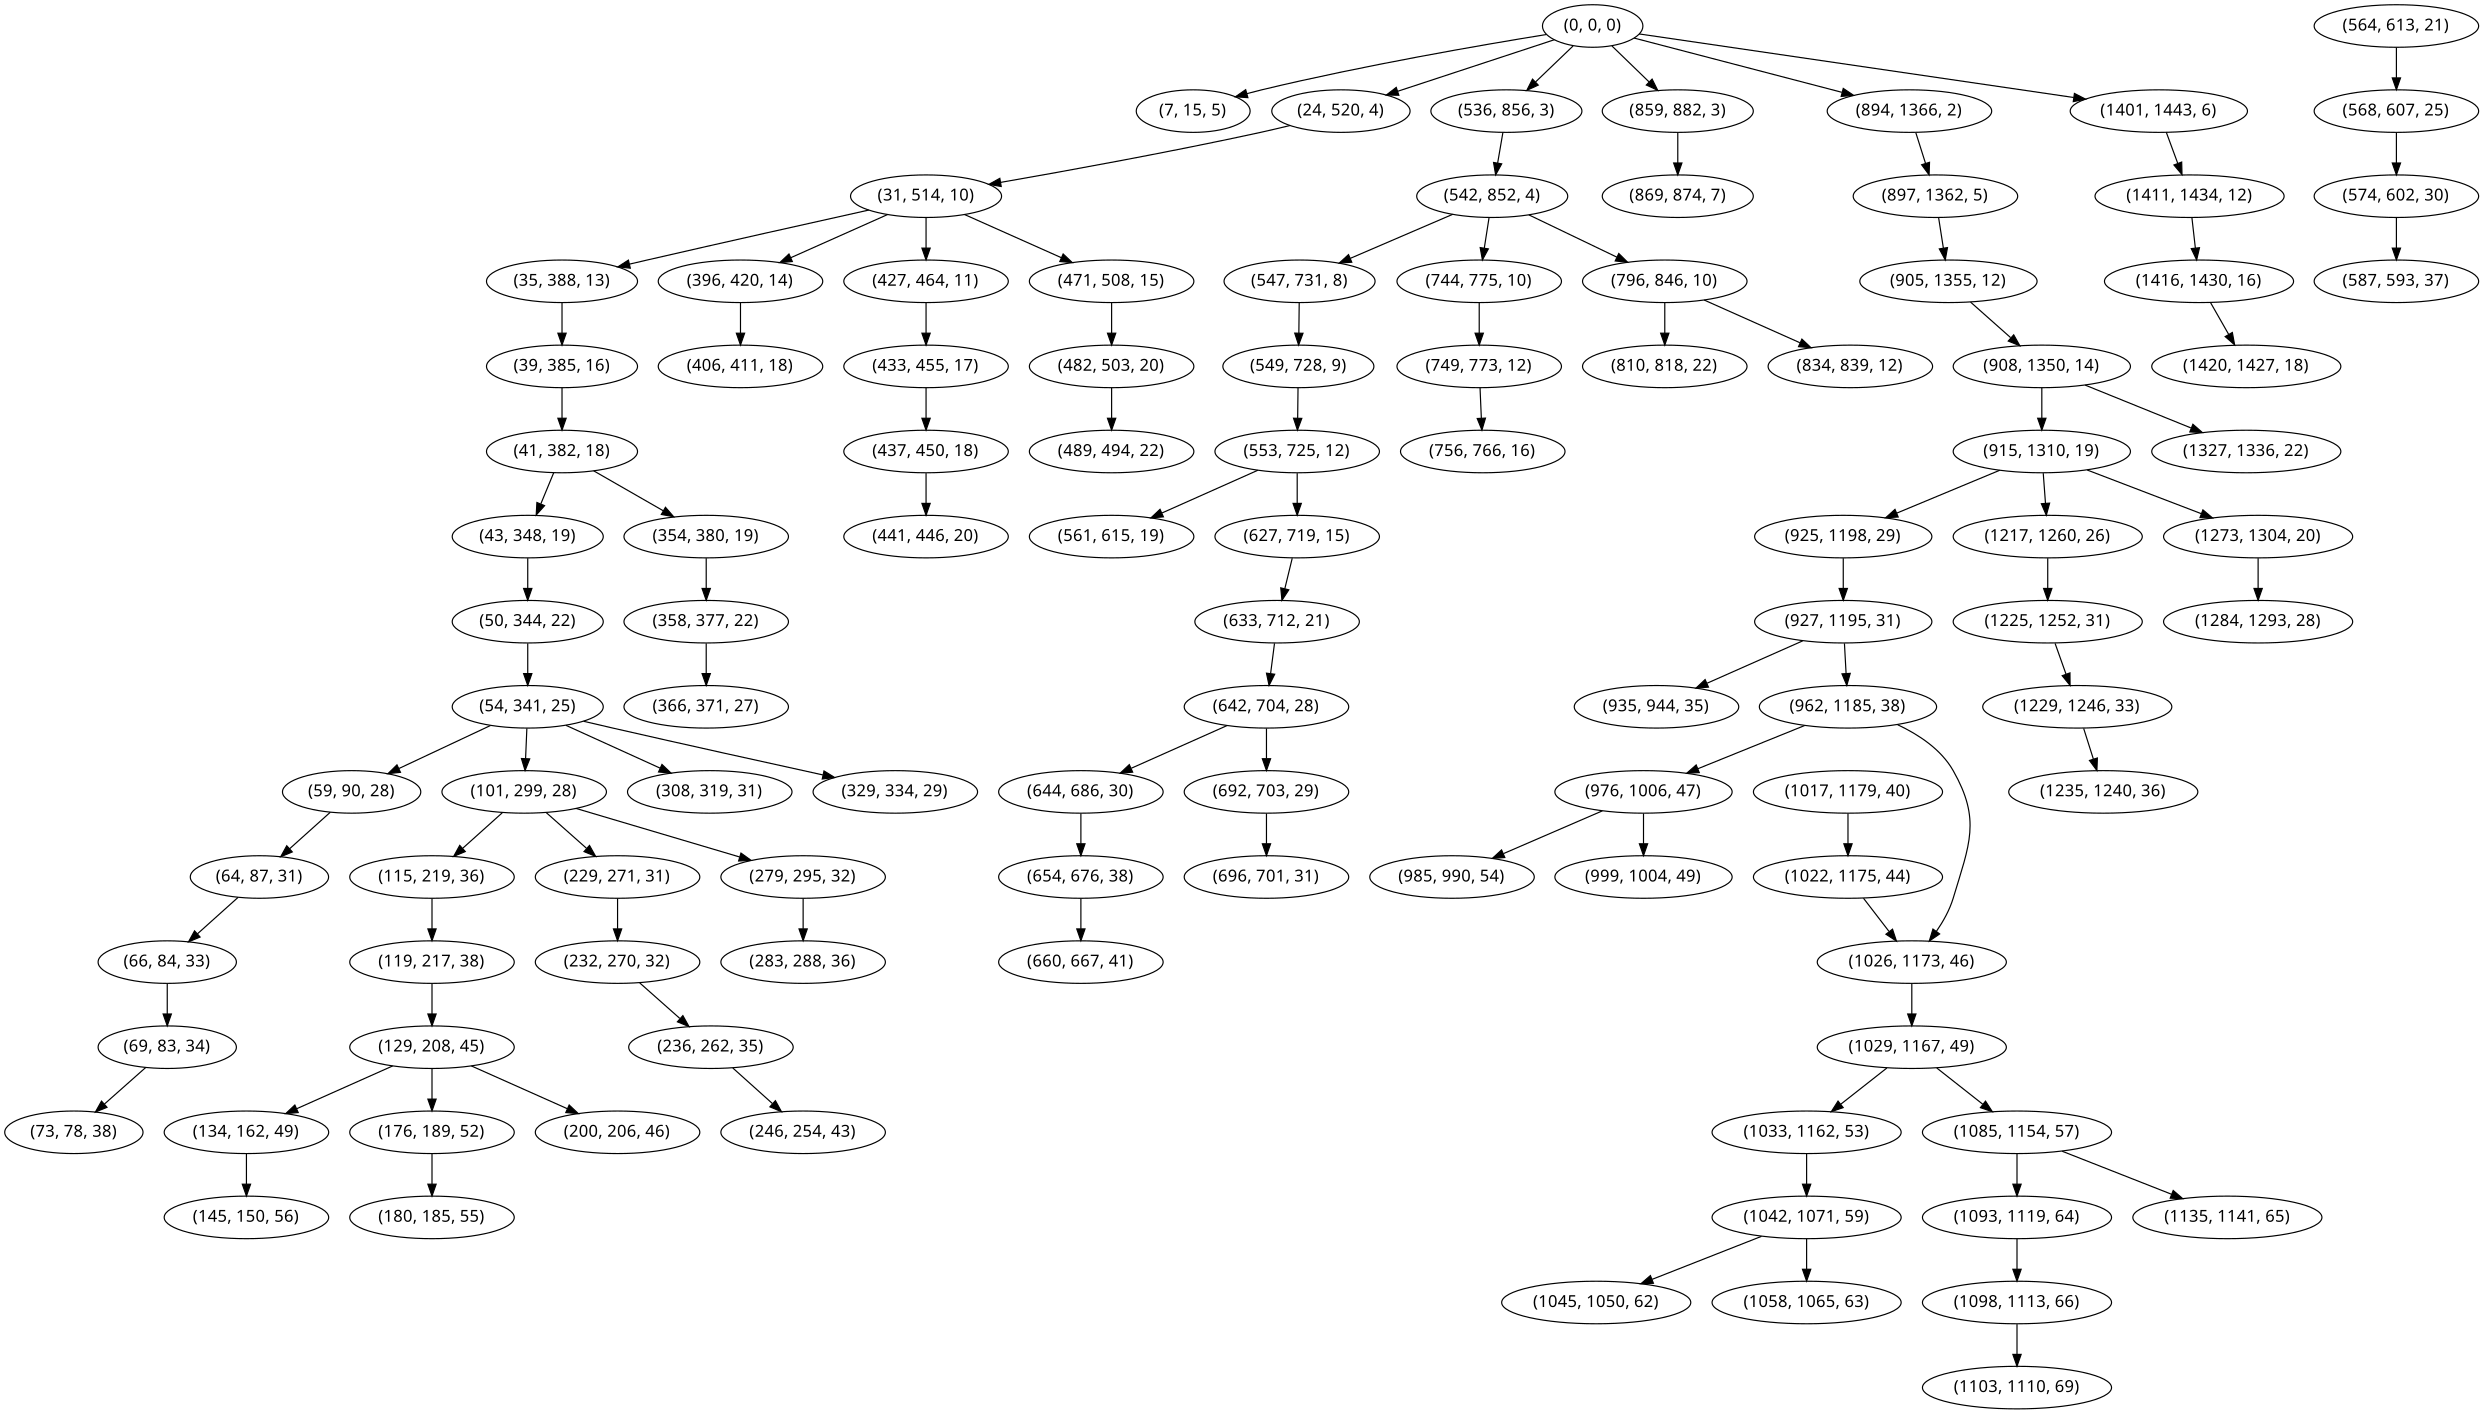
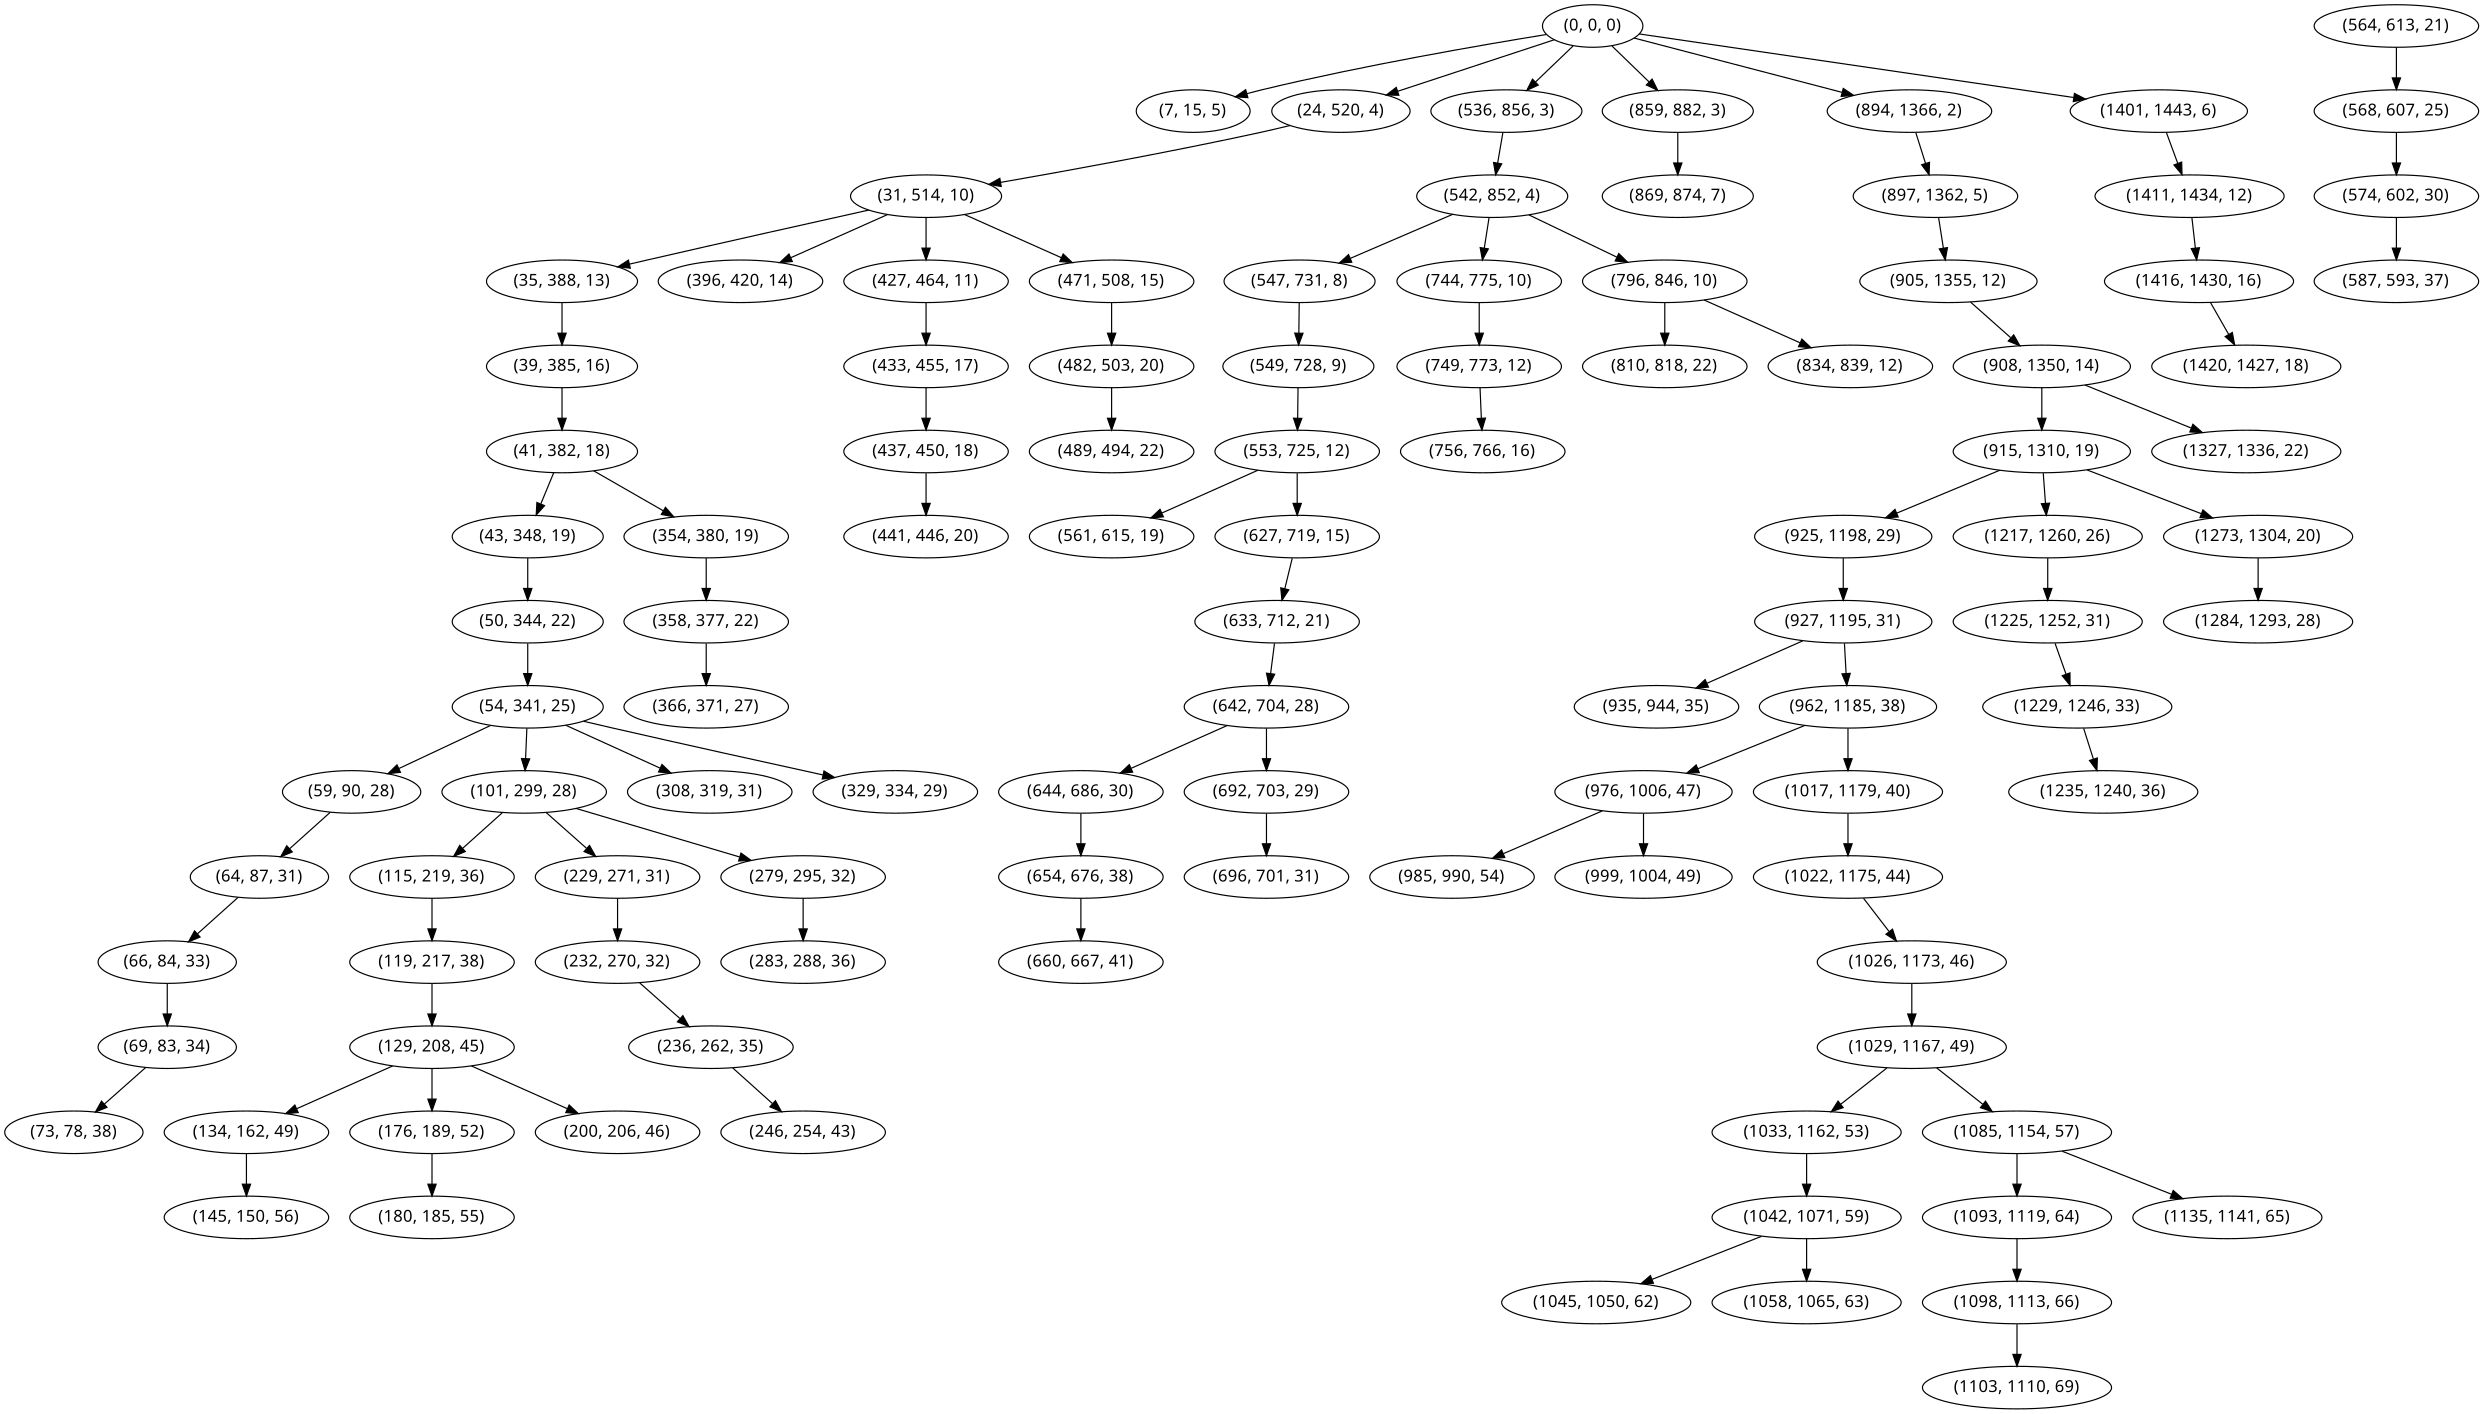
node "(406, 411, 18)": removed
edge "(962, 1185, 38)" -> "(1026, 1173, 46)": now "(962, 1185, 38)" -> "(1017, 1179, 40)"
